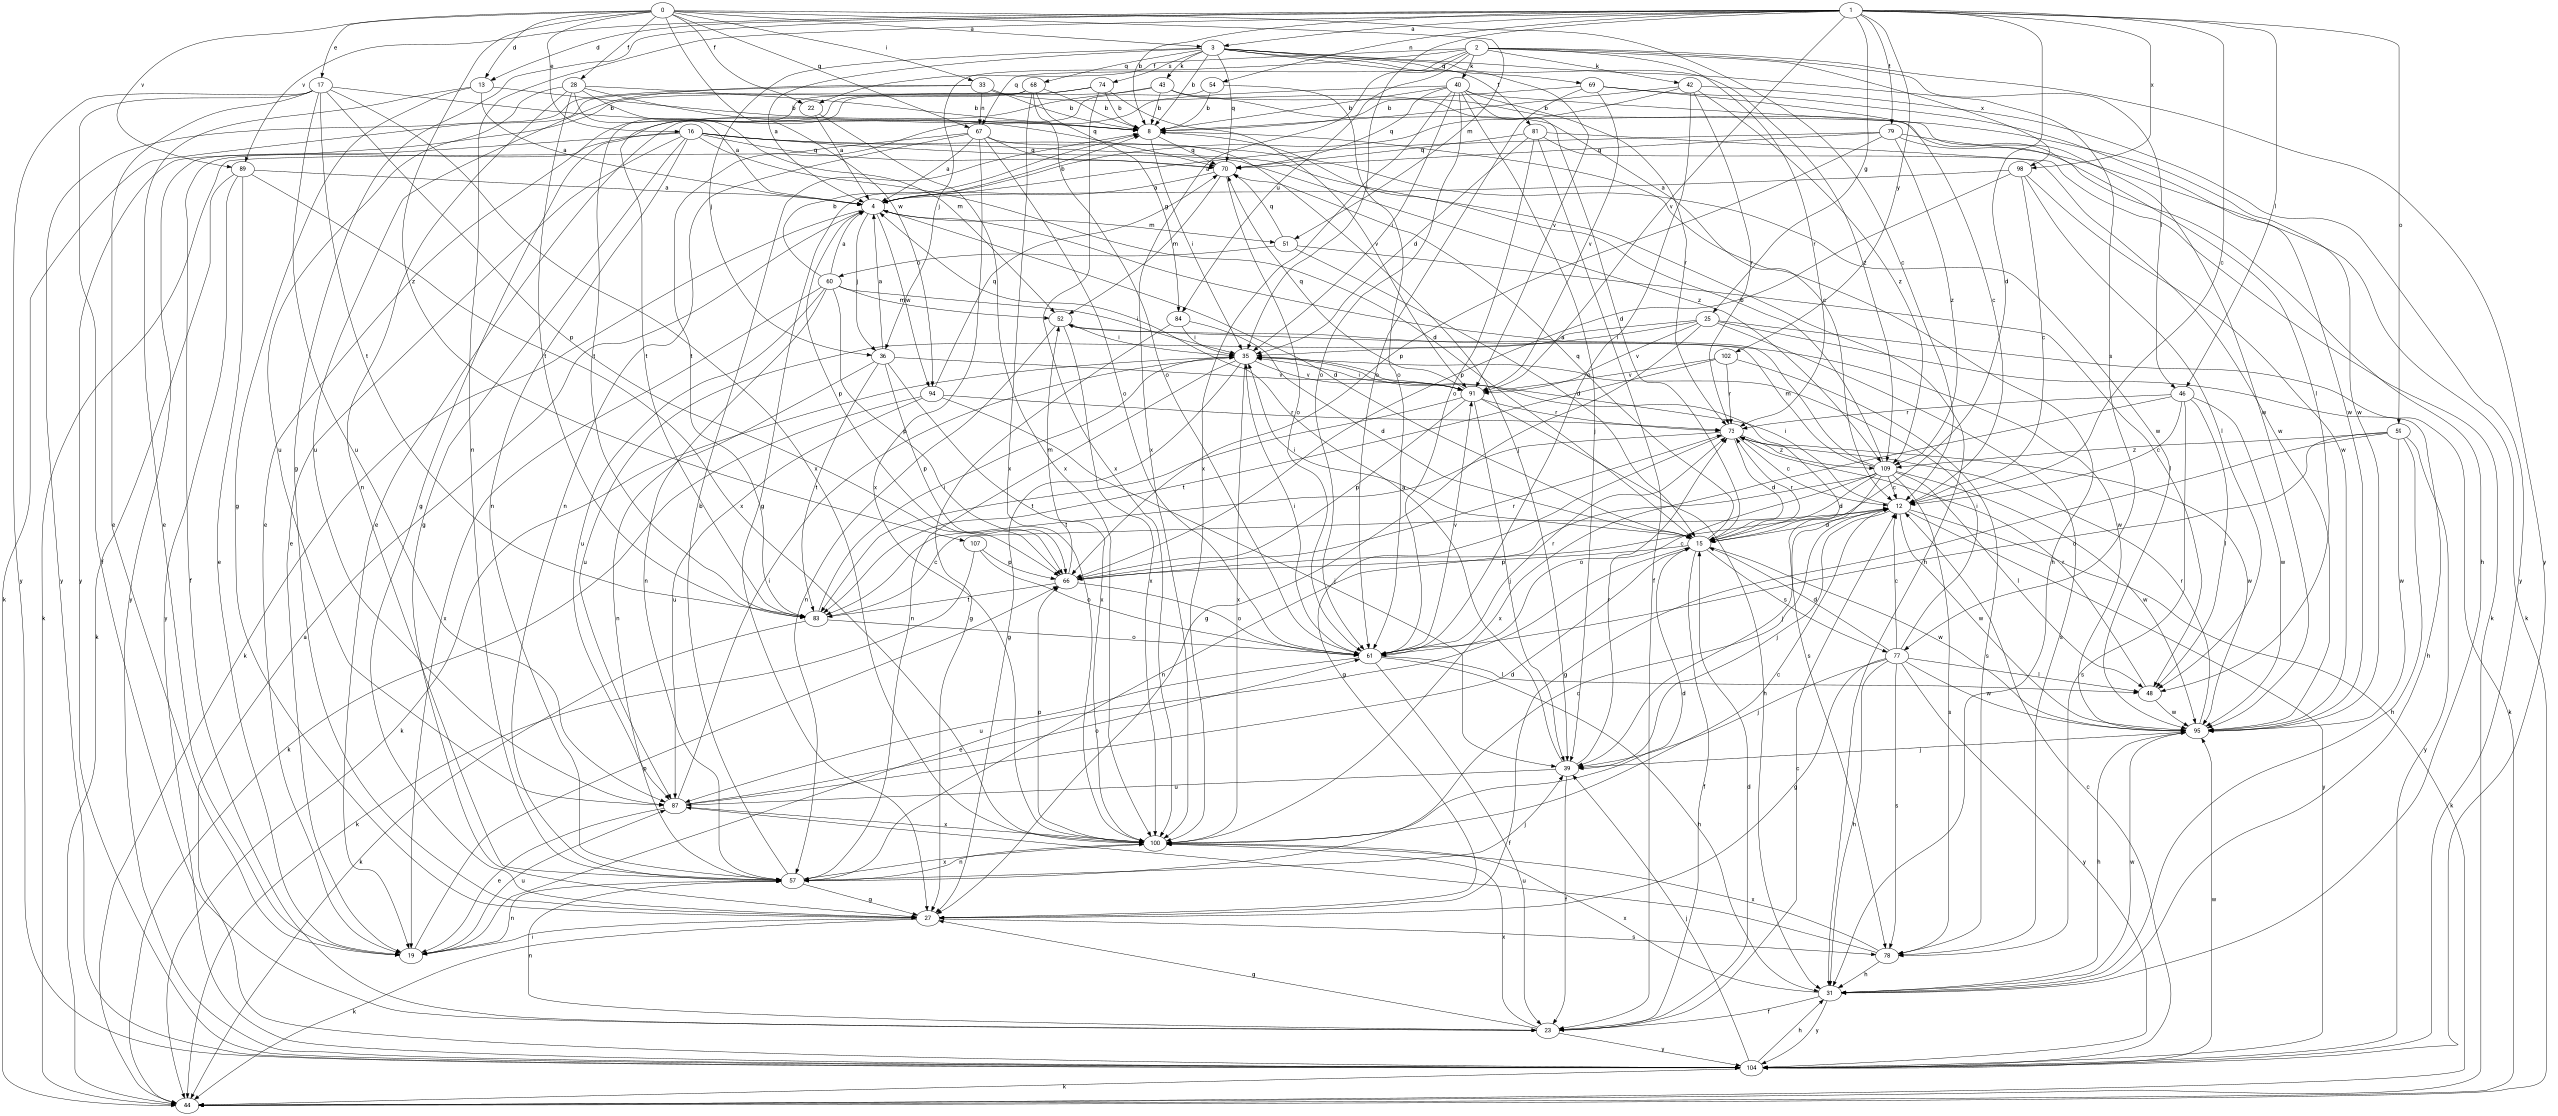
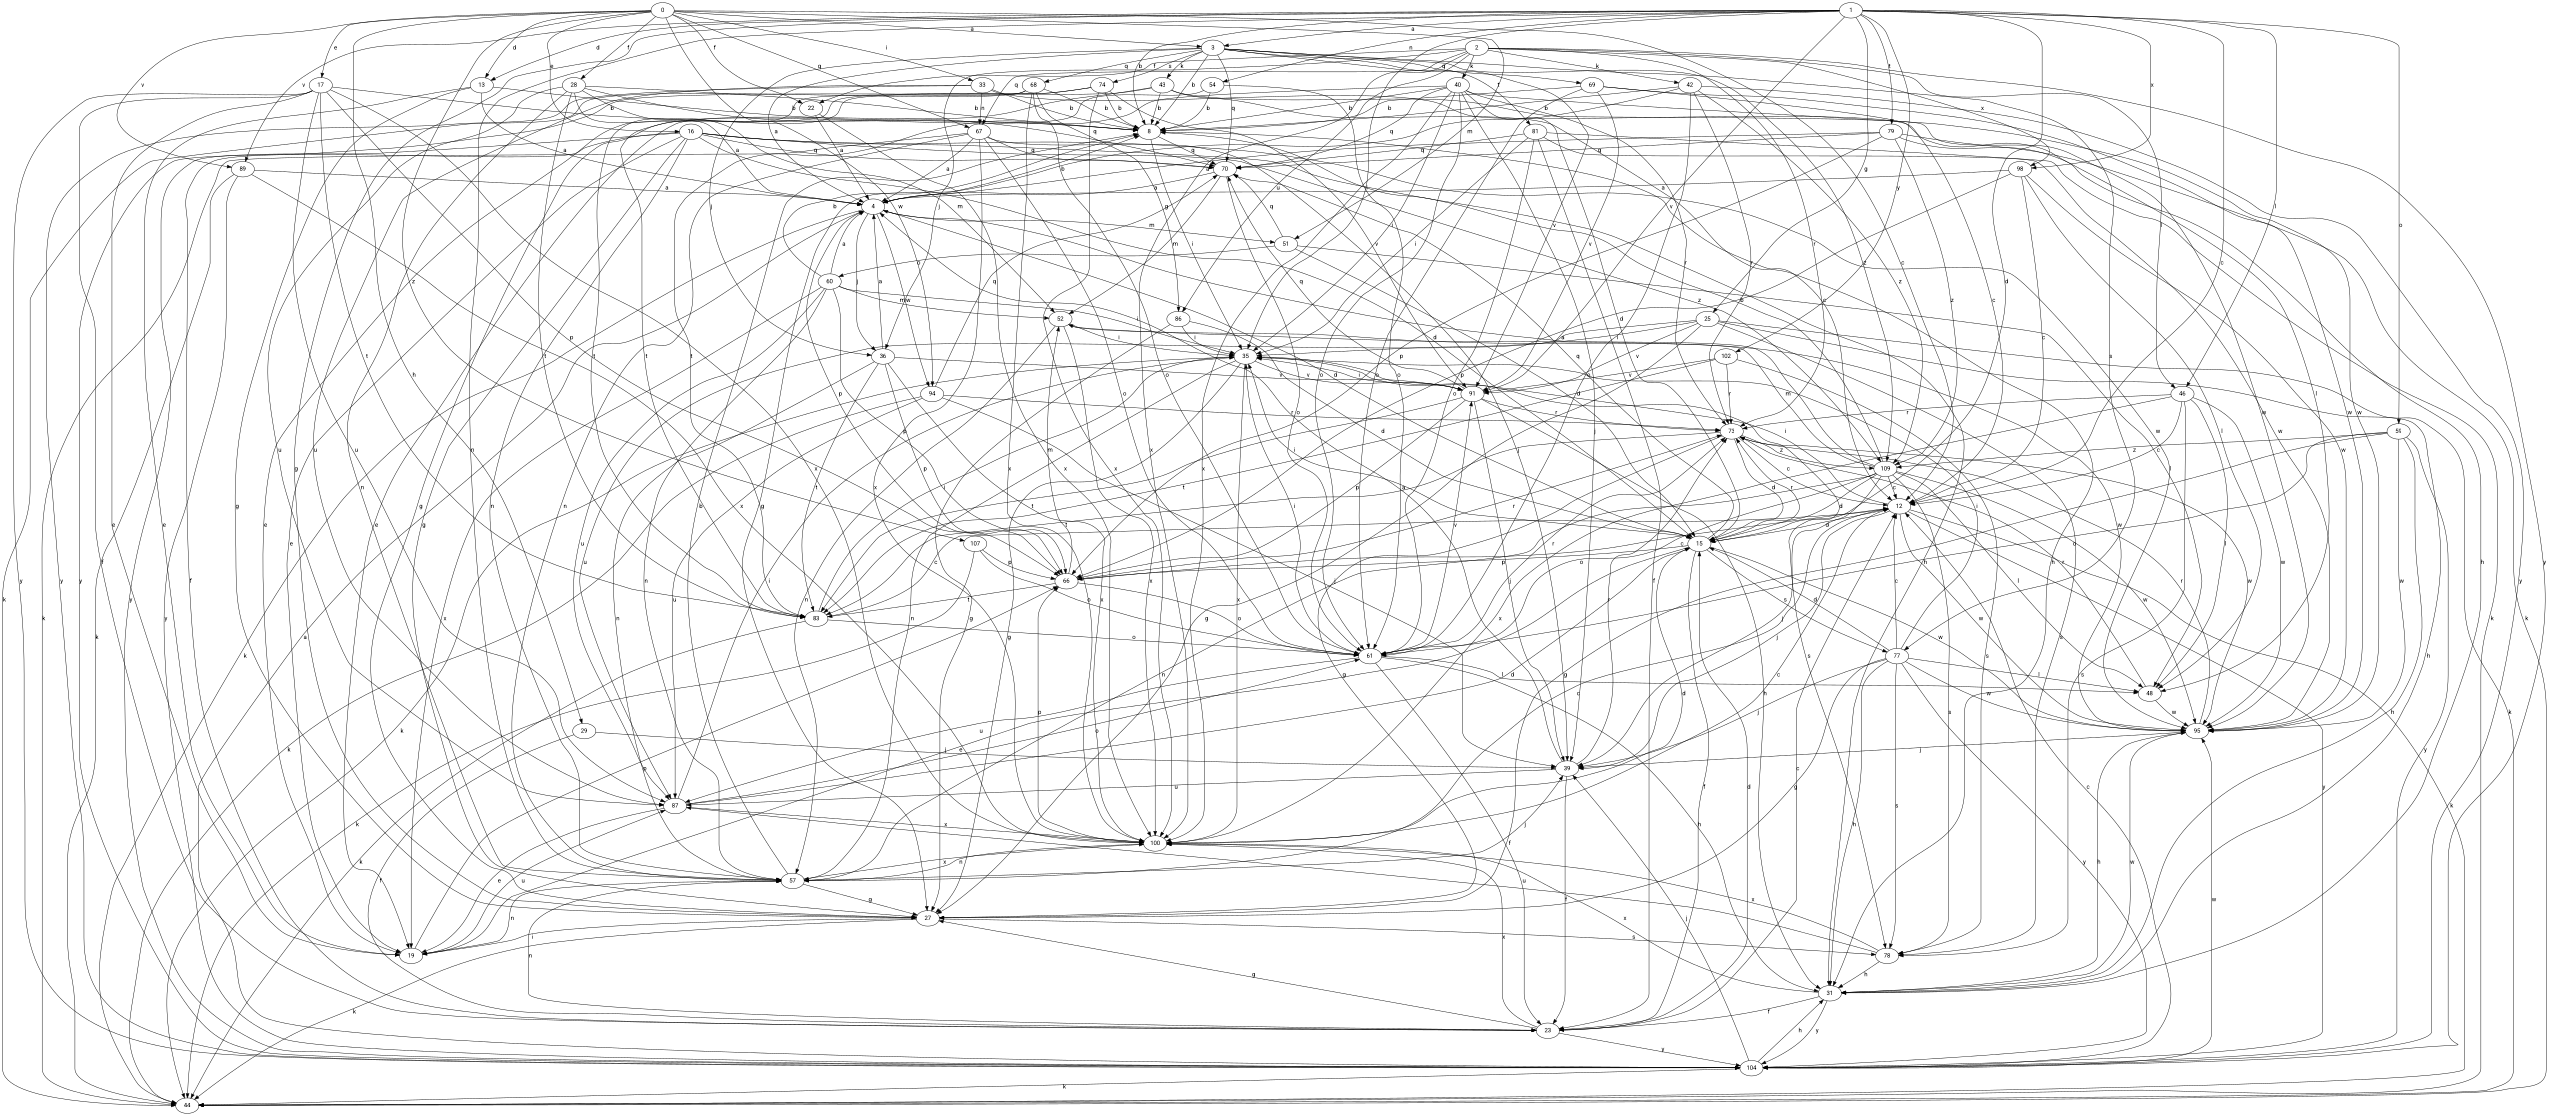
edge "81" -> "35": label "d" -> "i"
node "84": label "84" -> "86"
edge "89" -> "19": removed, label "e"
node "29": added
